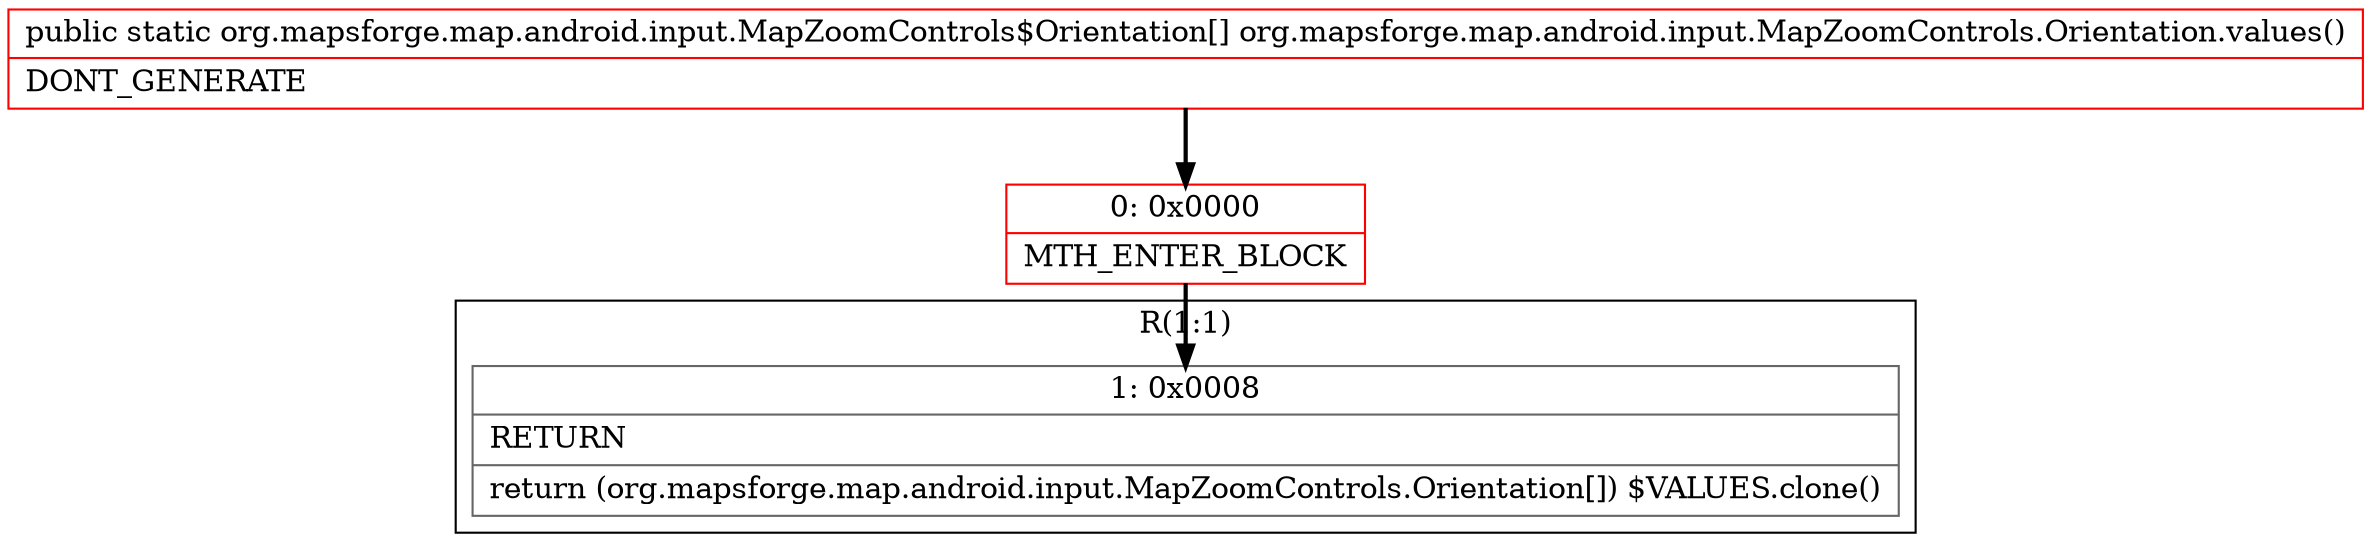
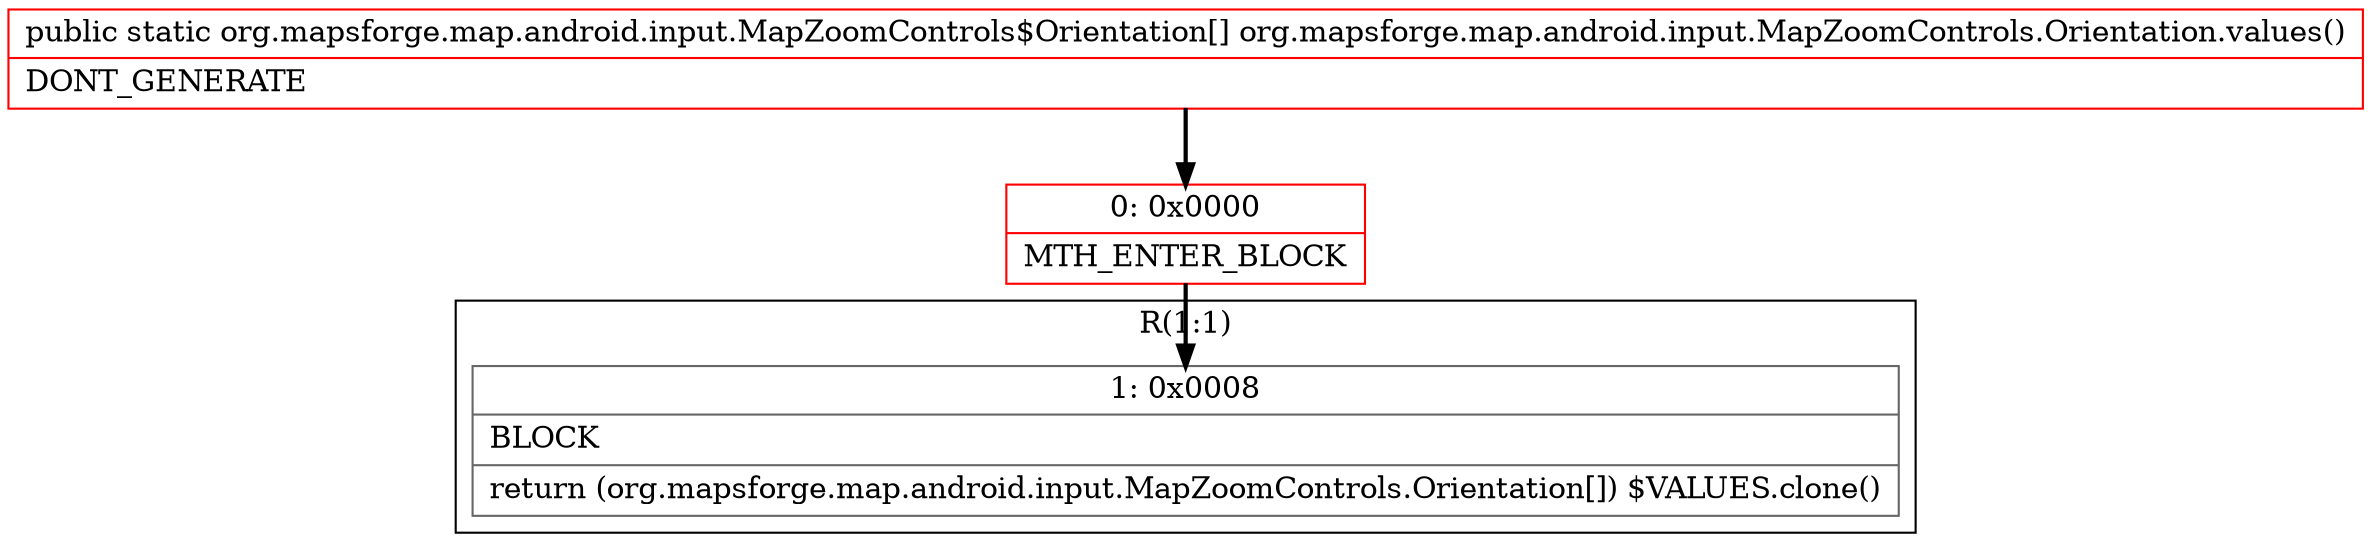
node "1: 0x0008": text "RETURN" -> "BLOCK"
